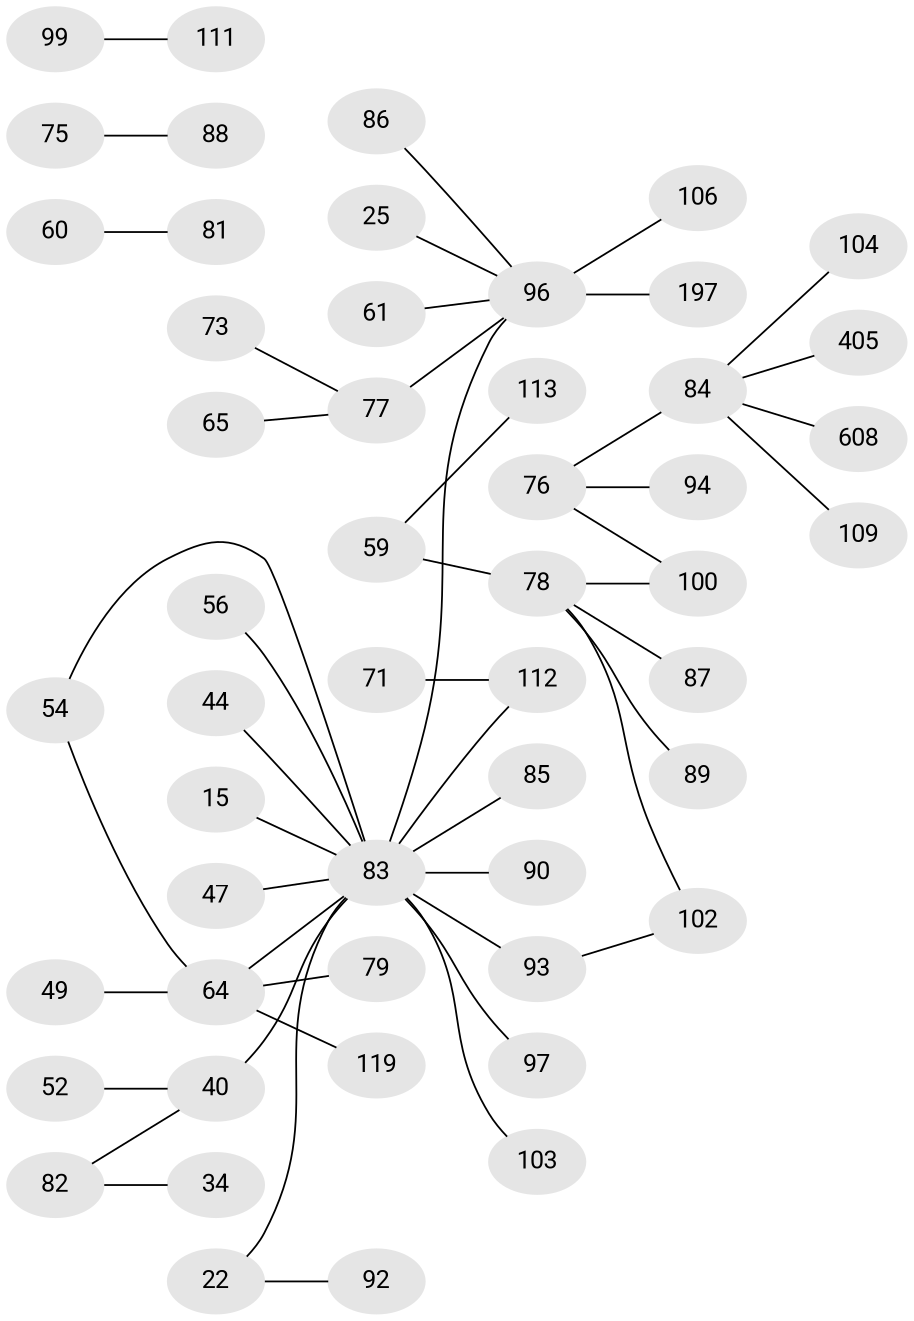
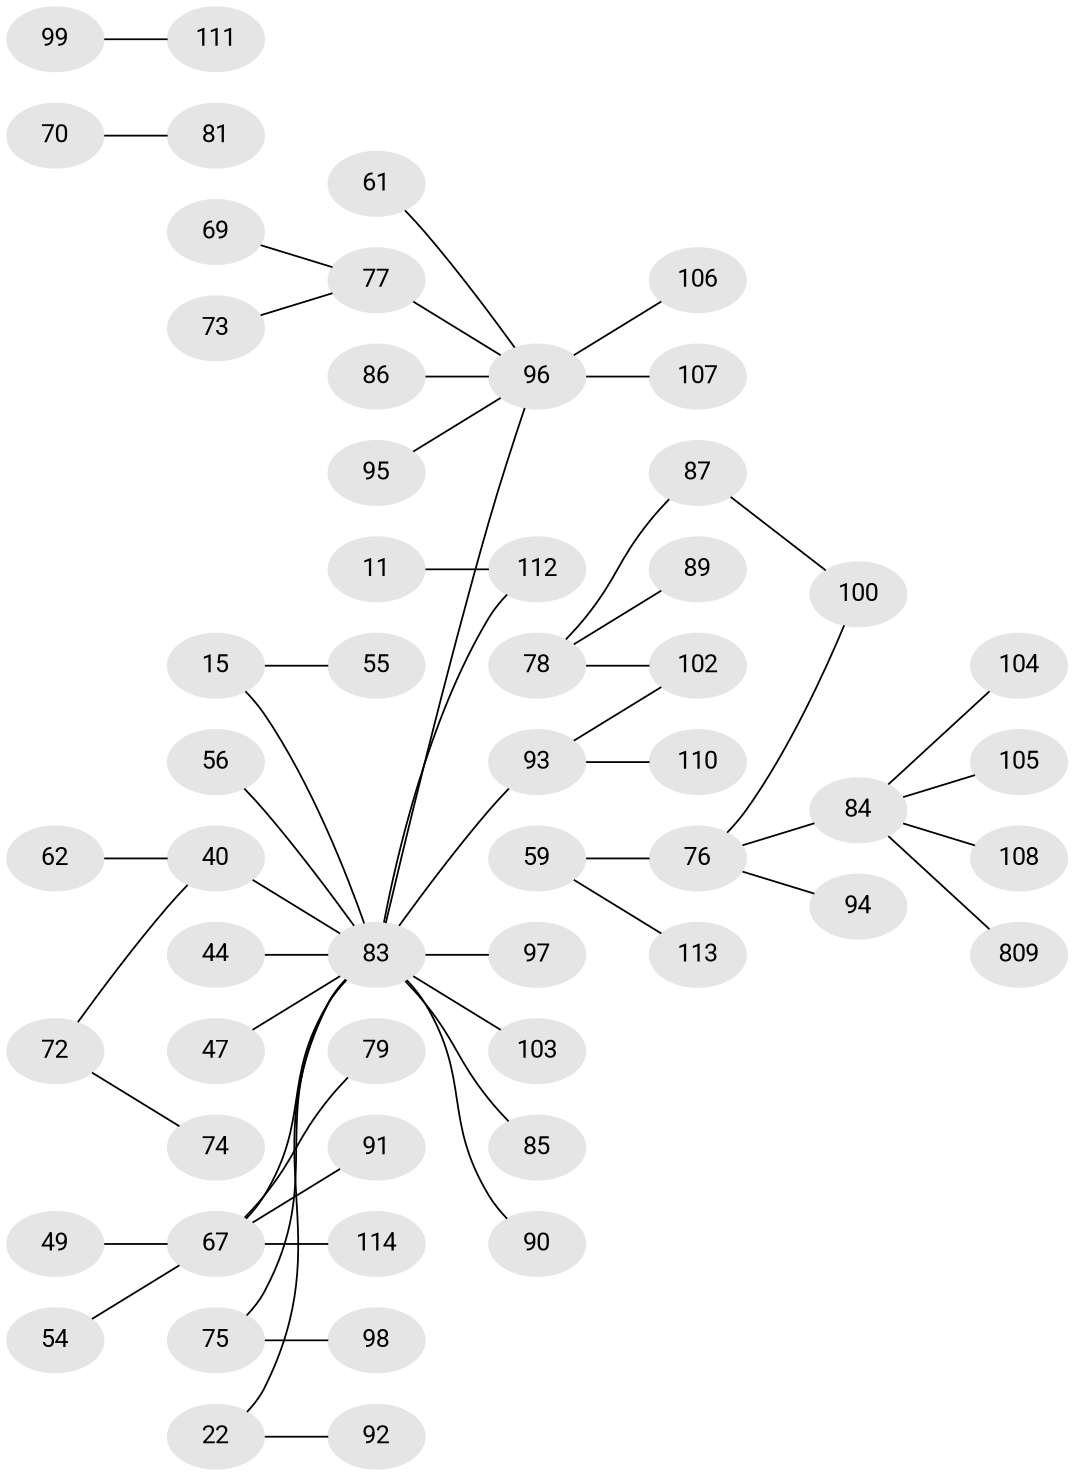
node "88": label "88" -> "98"
node "25": label "25" -> "95"
node "60": label "60" -> "70"
node "197": label "197" -> "107"
node "405": label "405" -> "105"
node "65": label "65" -> "69"
node "608": label "608" -> "108"
node "109": label "109" -> "809"
edge "59" -- "78": now "59" -- "76"
edge "54" -- "83": now "75" -- "83"
edge "78" -- "100": now "87" -- "100"
node "55": added
node "71": label "71" -> "11"
node "110": added
node "64": label "64" -> "67"
node "119": label "119" -> "114"
node "52": label "52" -> "62"
node "91": added
node "82": label "82" -> "72"
node "34": label "34" -> "74"
